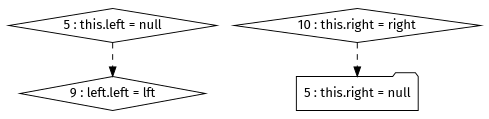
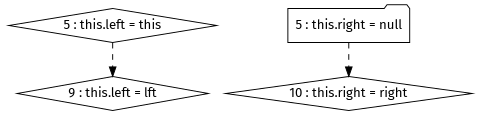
node "5 : this.left = null": label "5 : this.left = null" -> "5 : this.left = this"
edge "10 : this.right = right" -> "5 : this.right = null": reversed
node "9 : left.left = lft": label "9 : left.left = lft" -> "9 : this.left = lft"
